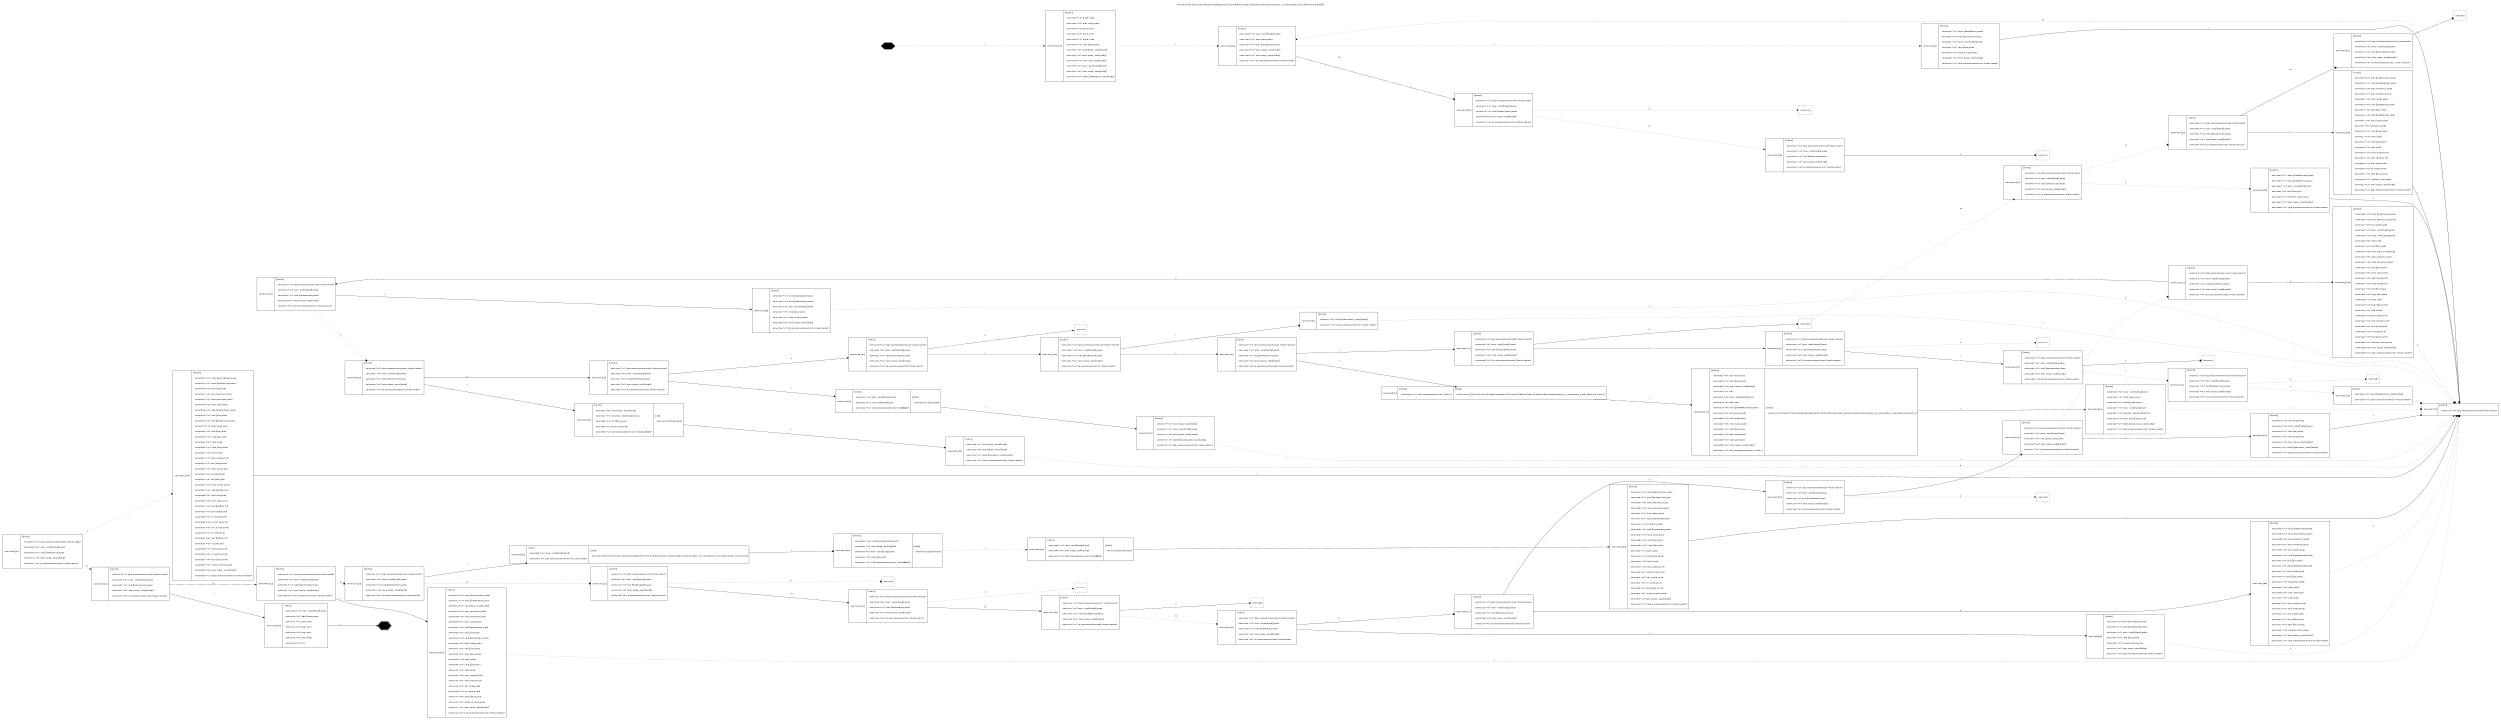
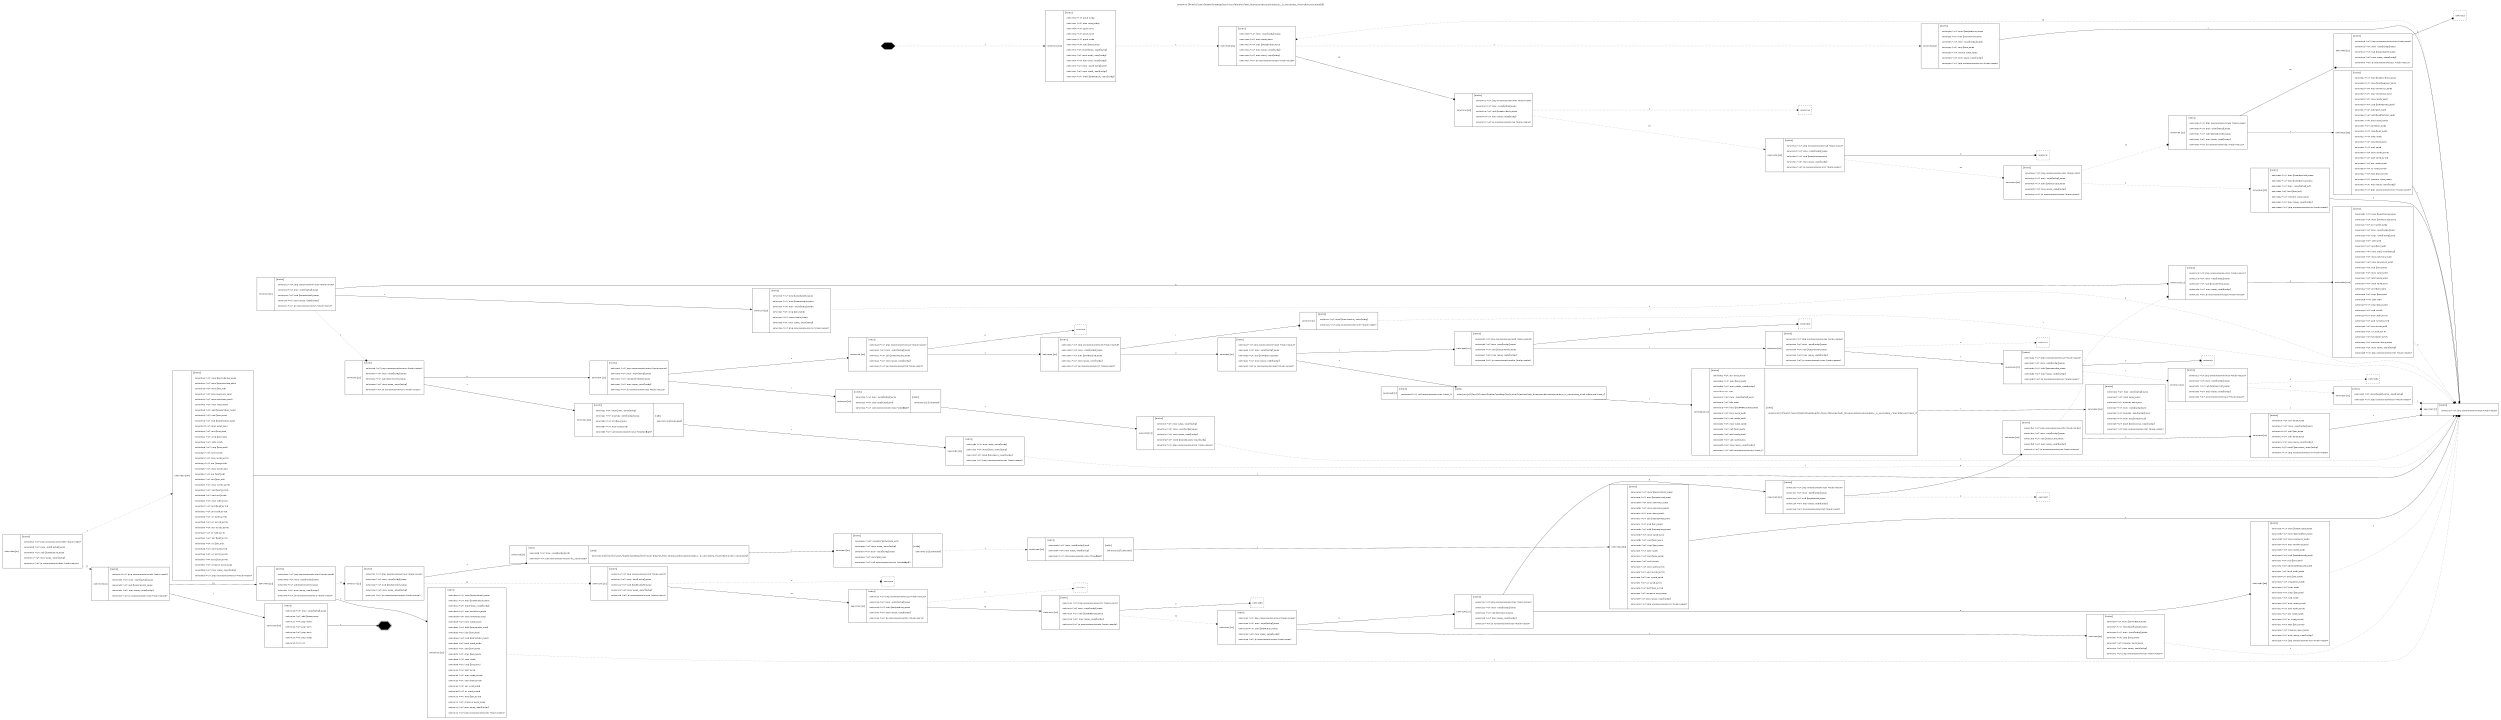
edge "0x401ab9" -> "0x40146e [22]": now "0x401458 [22]" -> "0x40146e [22]"
edge "0x4015c9 [25]" -> "0x4015e2 [25]": reversed
edge "0x4014b6 [25]" -> "0x401b30 [144]": arrowhead dot -> normal
